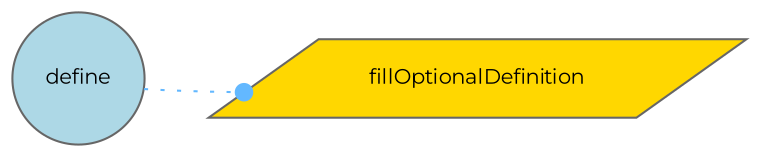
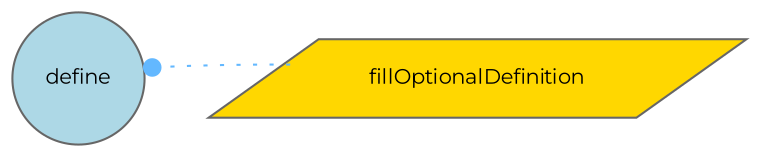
edge "define" -> "fillOptionalDefinition": reversed
